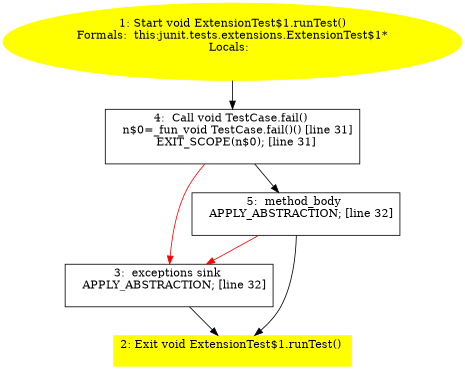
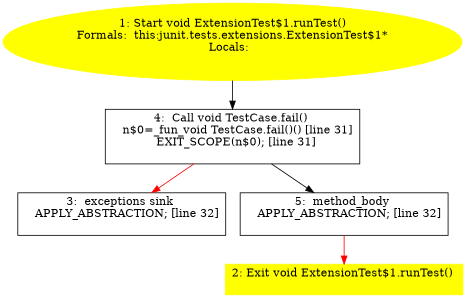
edge "5:  method_body APPLY_ABSTRACTION; [line 32]" -> "3:  exceptions sink APPLY_ABSTRACTION; [line 32]": removed
edge "5:  method_body APPLY_ABSTRACTION; [line 32]" -> "2: Exit void ExtensionTest$1.runTest()": color black -> red
edge "3:  exceptions sink APPLY_ABSTRACTION; [line 32]" -> "2: Exit void ExtensionTest$1.runTest()": removed
